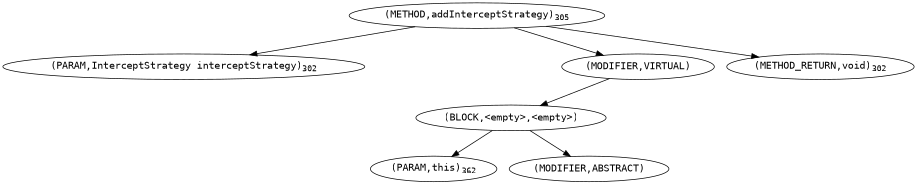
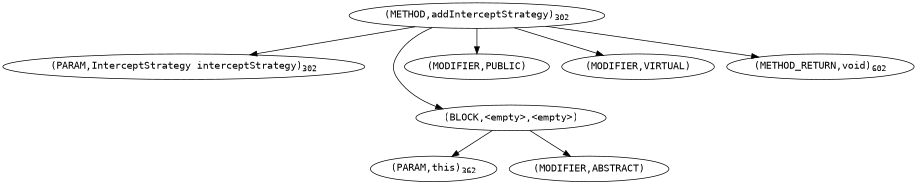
node "(METHOD,addInterceptStrategy)": text "305" -> "302"
node "(METHOD_RETURN,void)": text "302" -> "602"
node "(MODIFIER,PUBLIC)": added
edge "(MODIFIER,VIRTUAL)" -> "(BLOCK,<empty>,<empty>)": now "(METHOD,addInterceptStrategy)" -> "(BLOCK,<empty>,<empty>)"
